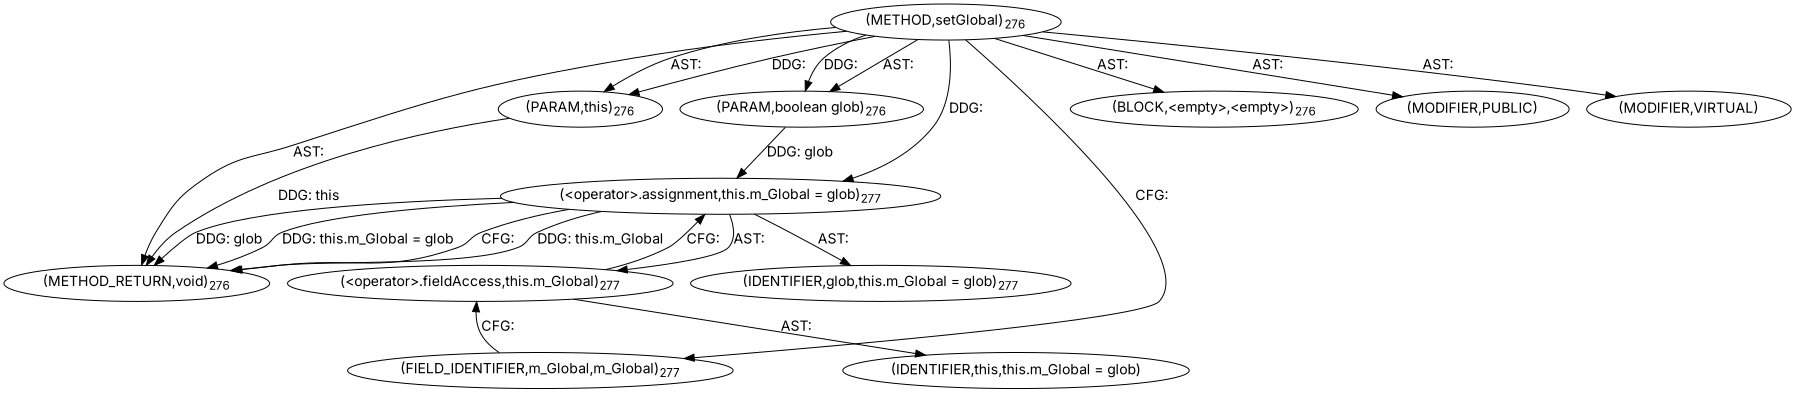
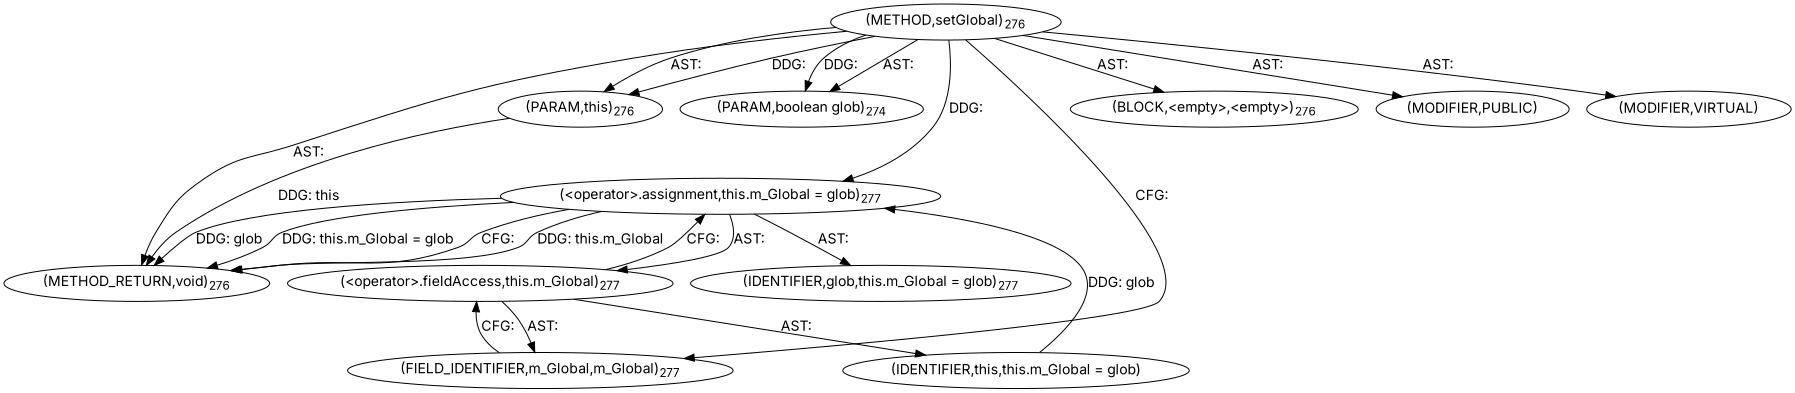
node "(PARAM,boolean glob)": text "276" -> "274"
edge "(PARAM,boolean glob)" -> "(<operator>.assignment,this.m_Global = glob)": now "(IDENTIFIER,this,this.m_Global = glob)" -> "(<operator>.assignment,this.m_Global = glob)"
edge "(<operator>.fieldAccess,this.m_Global)" -> "(FIELD_IDENTIFIER,m_Global,m_Global)": added, label "AST:"
